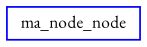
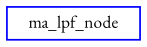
node "ma_node_node": label "ma_node_node" -> "ma_lpf_node"
